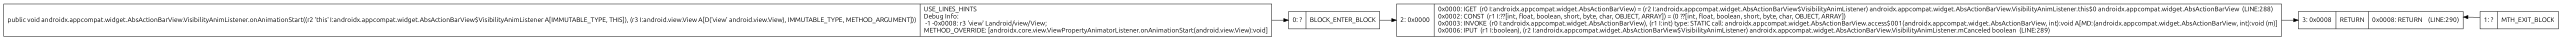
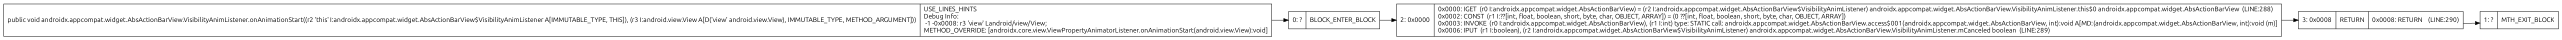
edge "1: ?" -> "3: 0x0008": reversed
